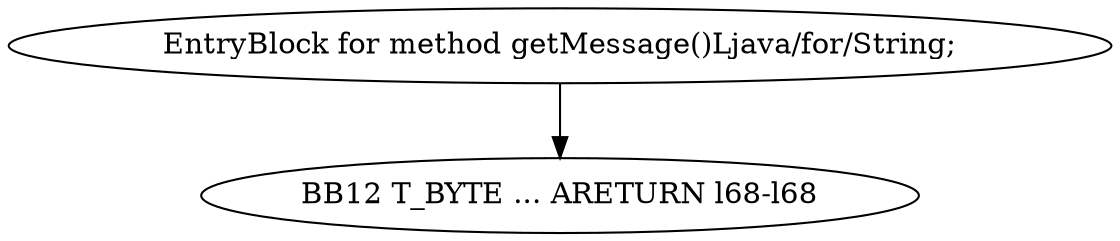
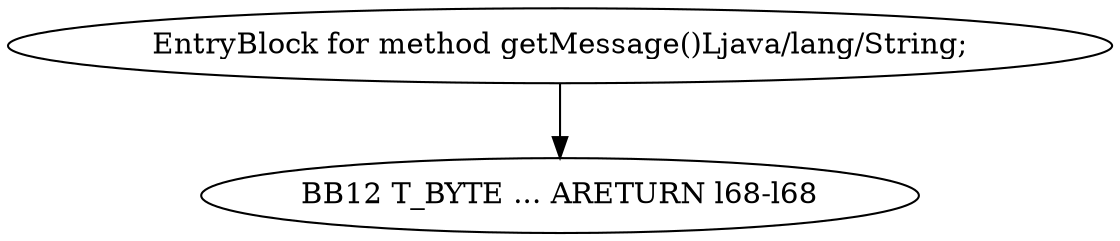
node "EntryBlock for method getMessage()Ljava/for/String;": label "EntryBlock for method getMessage()Ljava/for/String;" -> "EntryBlock for method getMessage()Ljava/lang/String;"
